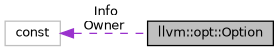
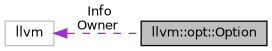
node "const": label "const" -> "llvm"
